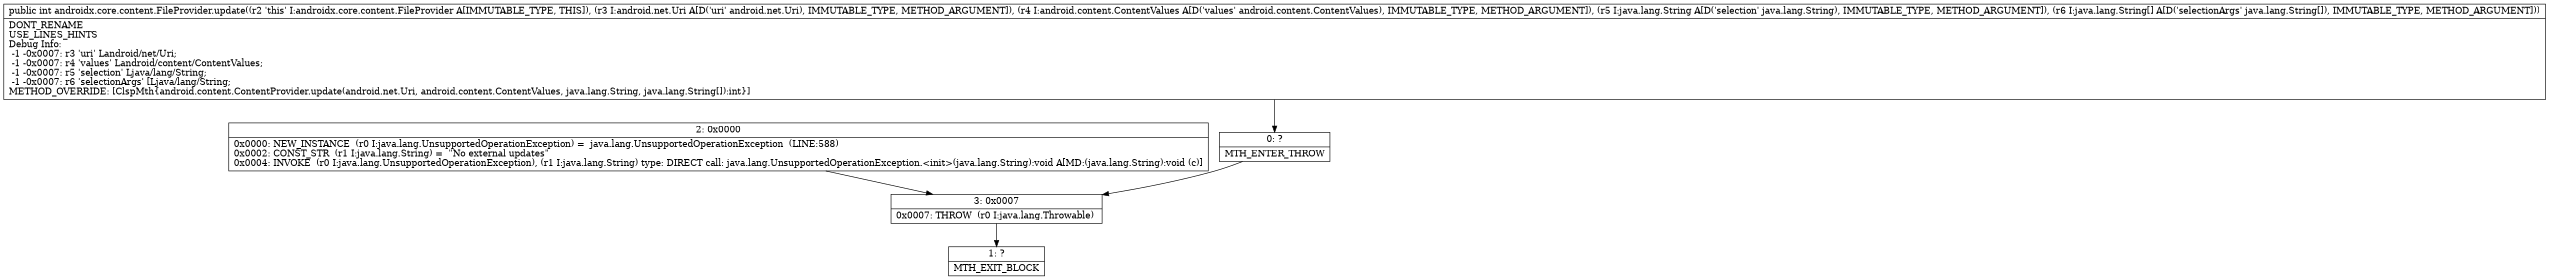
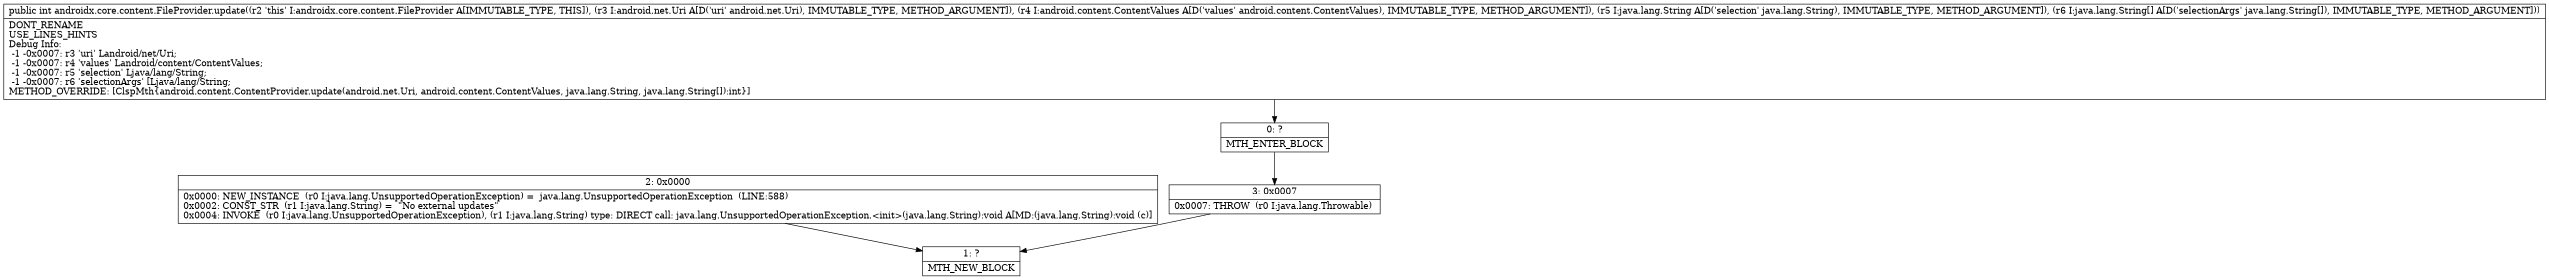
node "0: ?": text "MTH_ENTER_THROW" -> "MTH_ENTER_BLOCK"
edge "2: 0x0000" -> "3: 0x0007": now "2: 0x0000" -> "1: ?"
node "1: ?": text "MTH_EXIT_BLOCK" -> "MTH_NEW_BLOCK"
